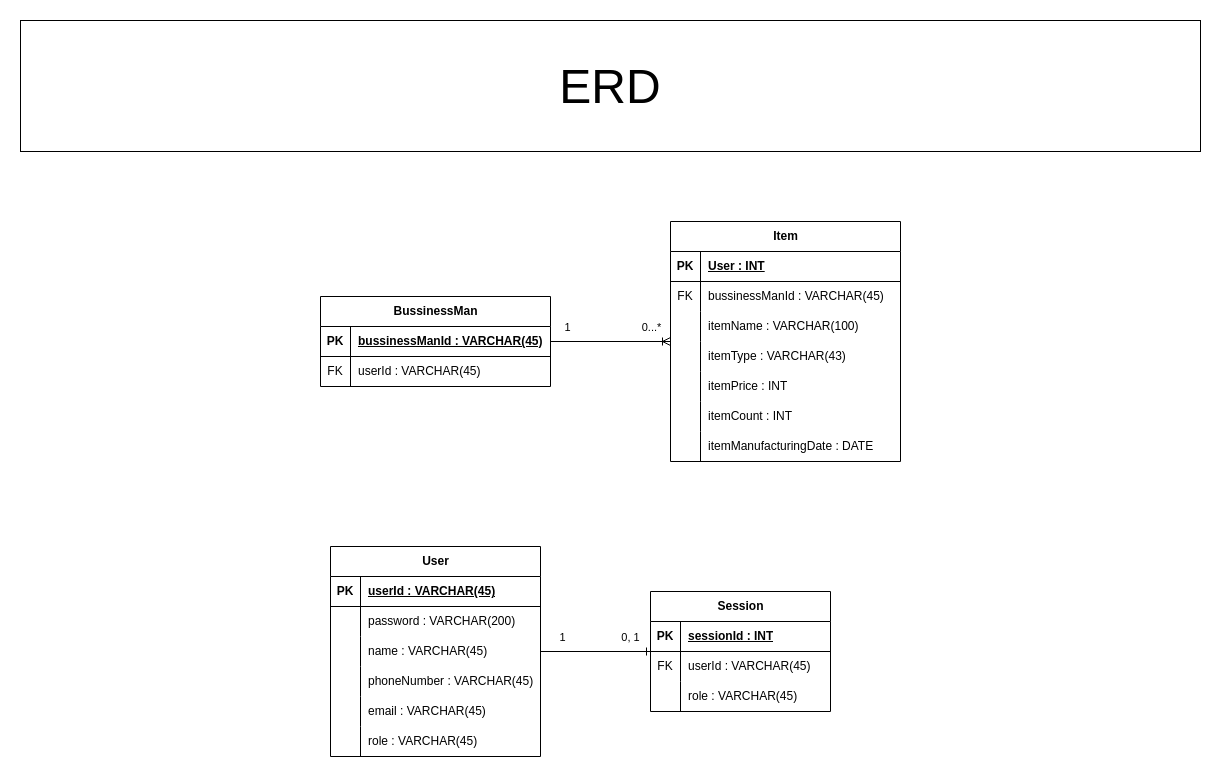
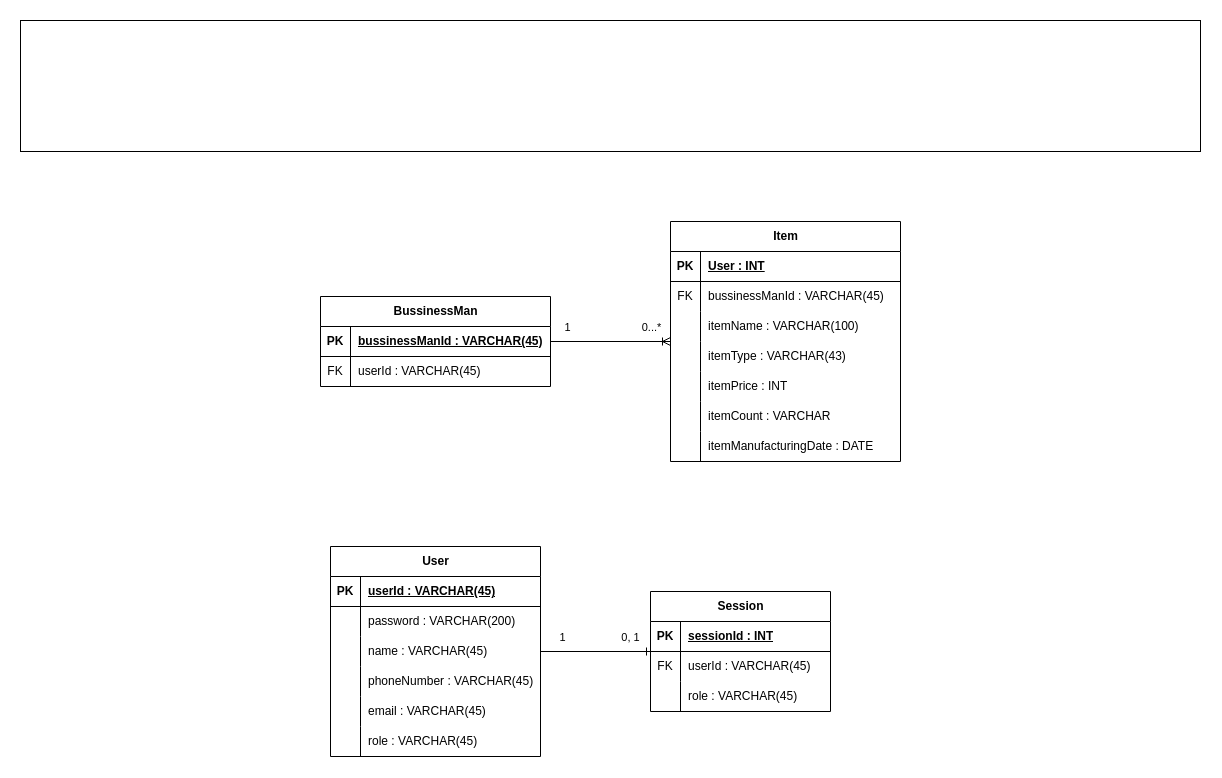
node "ERD": removed
node "itemCount : INT": label "itemCount : INT" -> "itemCount : VARCHAR"
